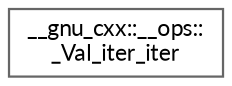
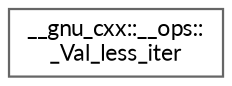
node "__gnu_cxx::__ops:: _Val_iter_iter": label "__gnu_cxx::__ops:: _Val_iter_iter" -> "__gnu_cxx::__ops:: _Val_less_iter"
